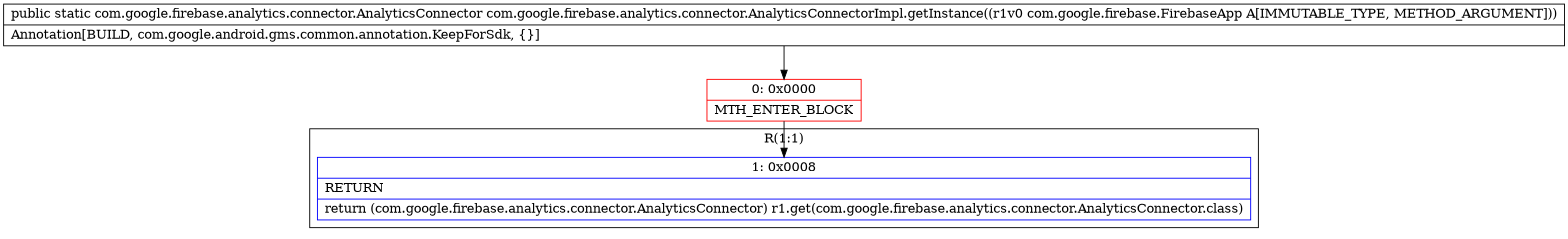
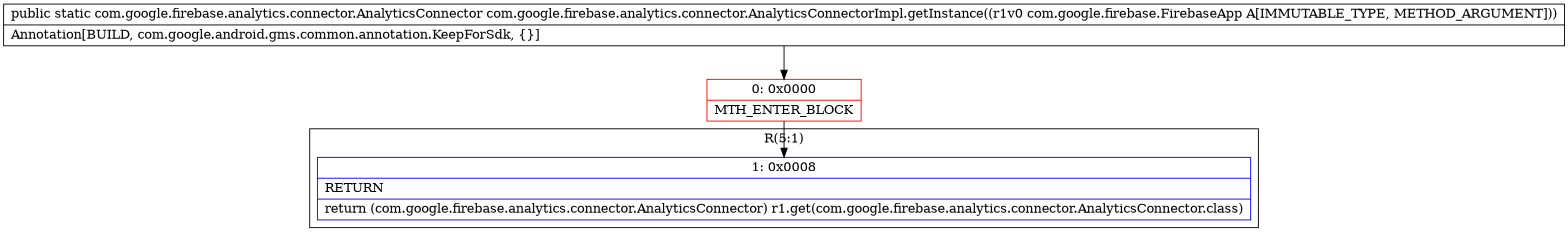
cluster "R(1:1)": label "R(1:1)" -> "R(5:1)"
